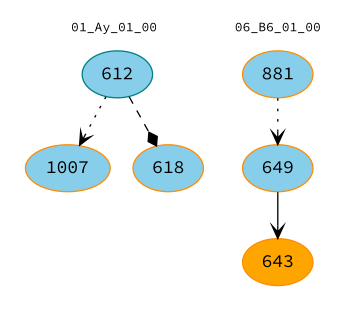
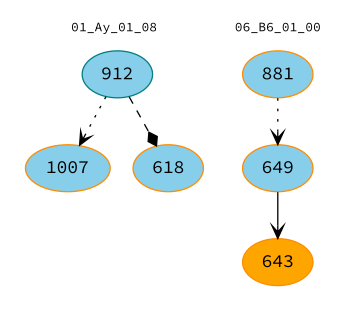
cluster "01_Ay_01_00": label "01_Ay_01_00" -> "01_Ay_01_08"
node "612": label "612" -> "912"
